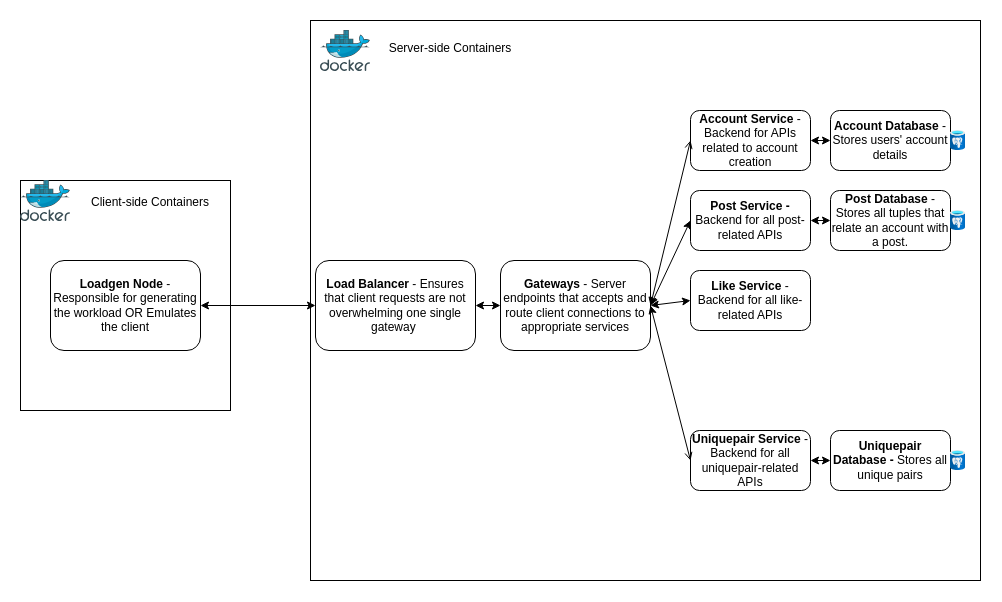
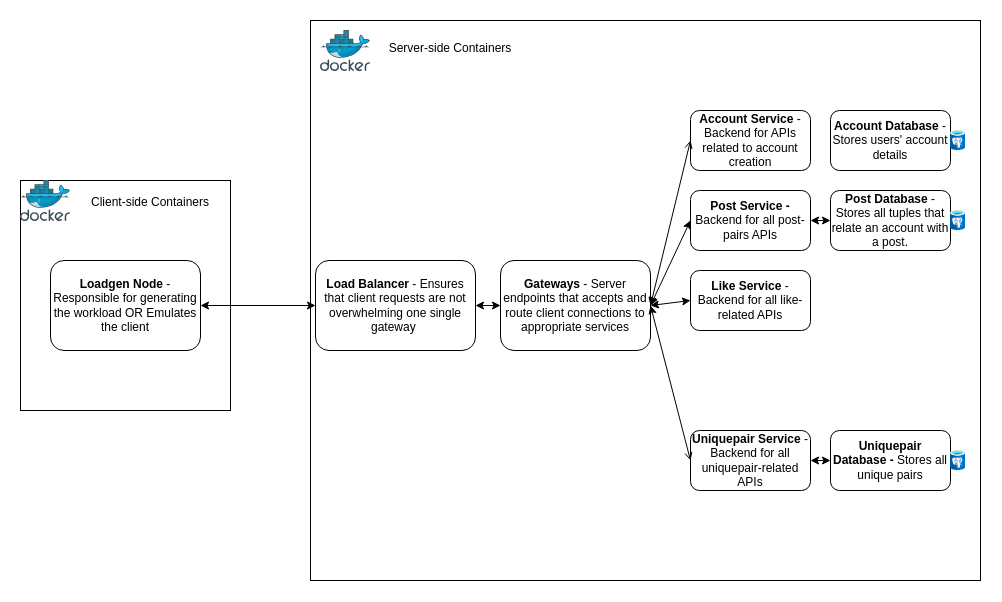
edge "Account Service - Backend for APIs related to account creation" -- "Account Database - Stores users' account details": removed
node "Post Service - Backend for all post-related APIs": label "Post Service - Backend for all post-related APIs" -> "Post Service - Backend for all post-pairs APIs"
